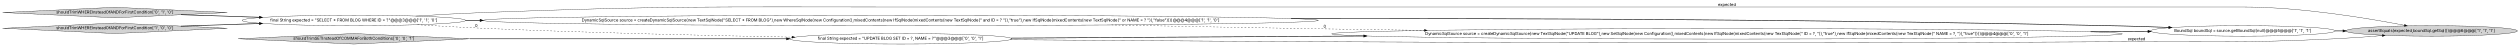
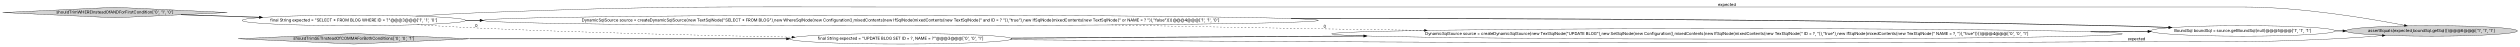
node "shouldTrimWHEREInsteadOfANDForFirstCondition['1', '0', '0']": removed
